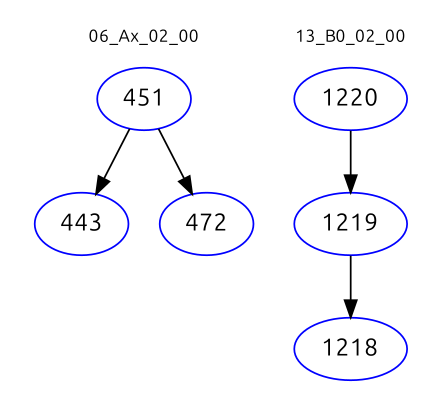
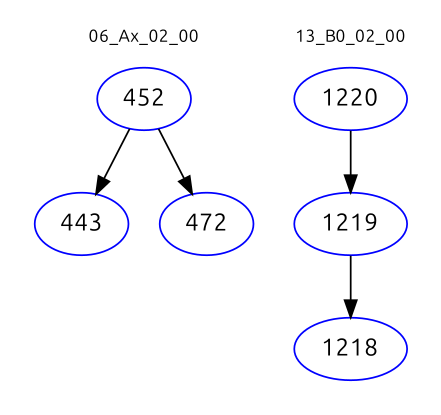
node "451": label "451" -> "452"
